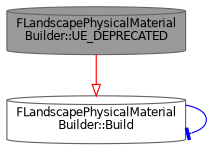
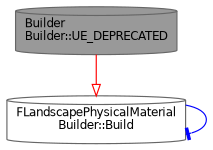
node "FLandscapePhysicalMaterial Builder::UE_DEPRECATED": label "FLandscapePhysicalMaterial Builder::UE_DEPRECATED" -> "Builder Builder::UE_DEPRECATED"
